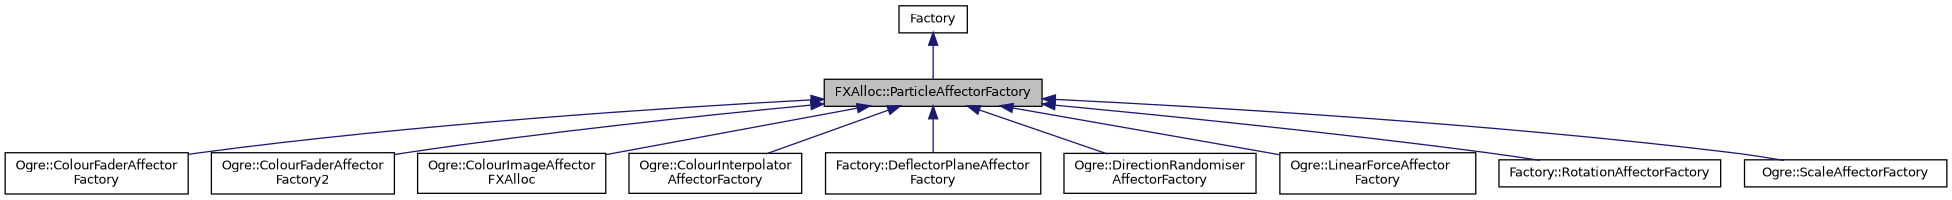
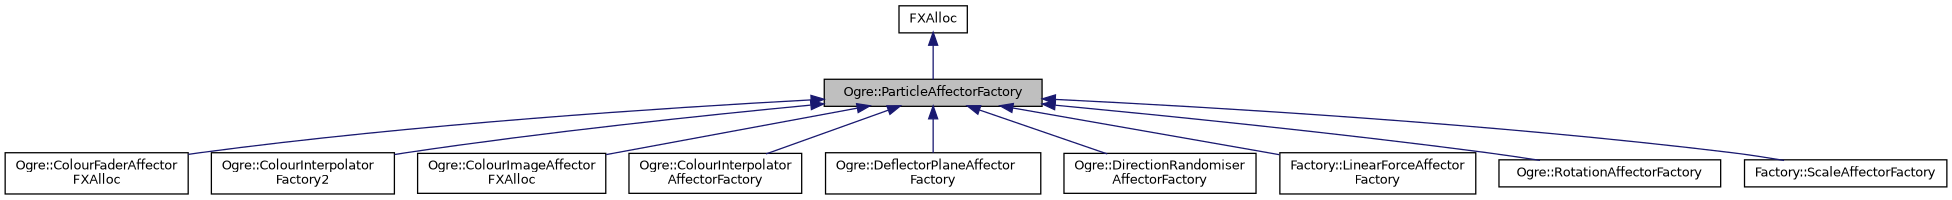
node "Factory": label "Factory" -> "FXAlloc"
node "FXAlloc::ParticleAffectorFactory": label "FXAlloc::ParticleAffectorFactory" -> "Ogre::ParticleAffectorFactory"
node "Ogre::ColourFaderAffector Factory": label "Ogre::ColourFaderAffector Factory" -> "Ogre::ColourFaderAffector FXAlloc"
node "Ogre::ColourFaderAffector Factory2": label "Ogre::ColourFaderAffector Factory2" -> "Ogre::ColourInterpolator Factory2"
node "Factory::DeflectorPlaneAffector Factory": label "Factory::DeflectorPlaneAffector Factory" -> "Ogre::DeflectorPlaneAffector Factory"
node "Ogre::LinearForceAffector Factory": label "Ogre::LinearForceAffector Factory" -> "Factory::LinearForceAffector Factory"
node "Factory::RotationAffectorFactory": label "Factory::RotationAffectorFactory" -> "Ogre::RotationAffectorFactory"
node "Ogre::ScaleAffectorFactory": label "Ogre::ScaleAffectorFactory" -> "Factory::ScaleAffectorFactory"
